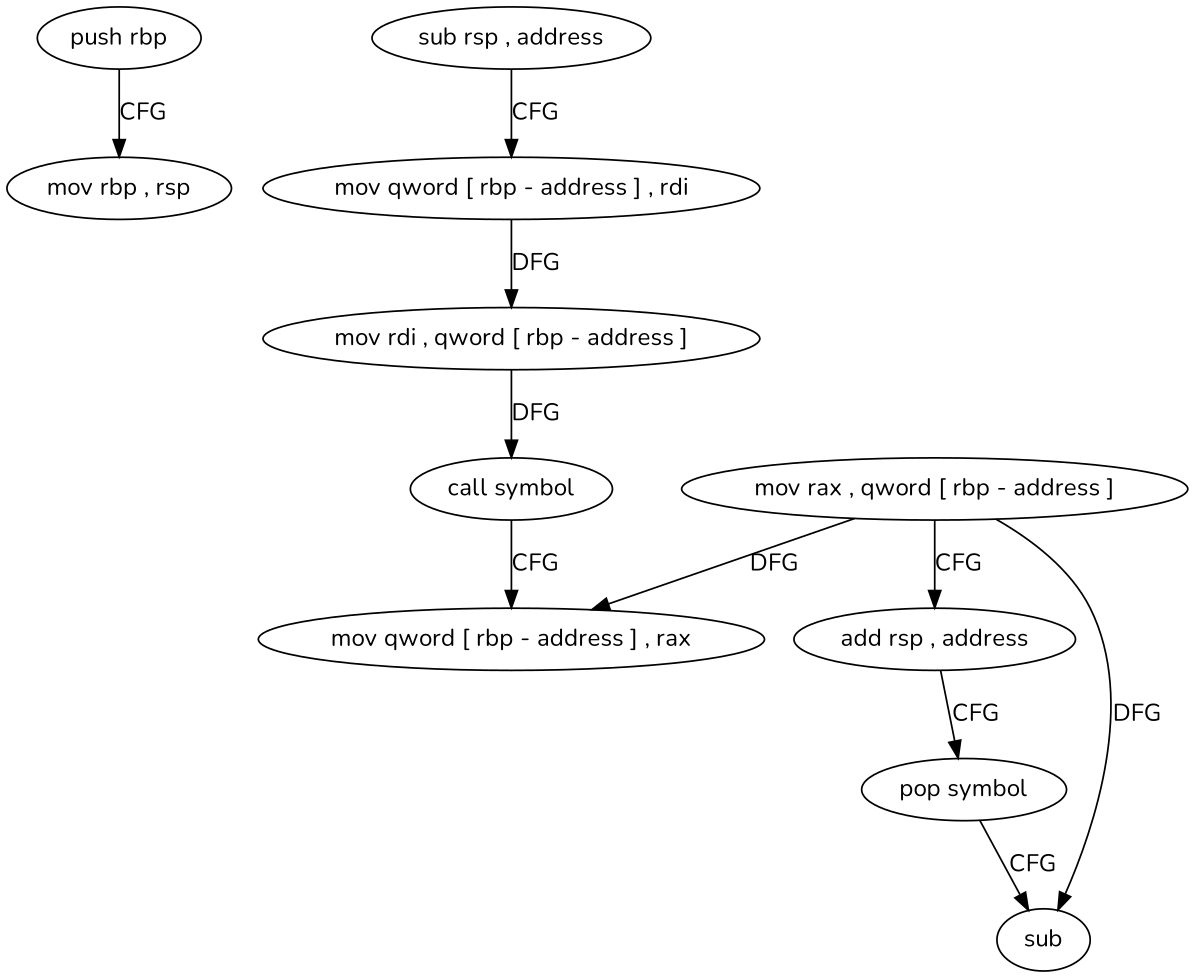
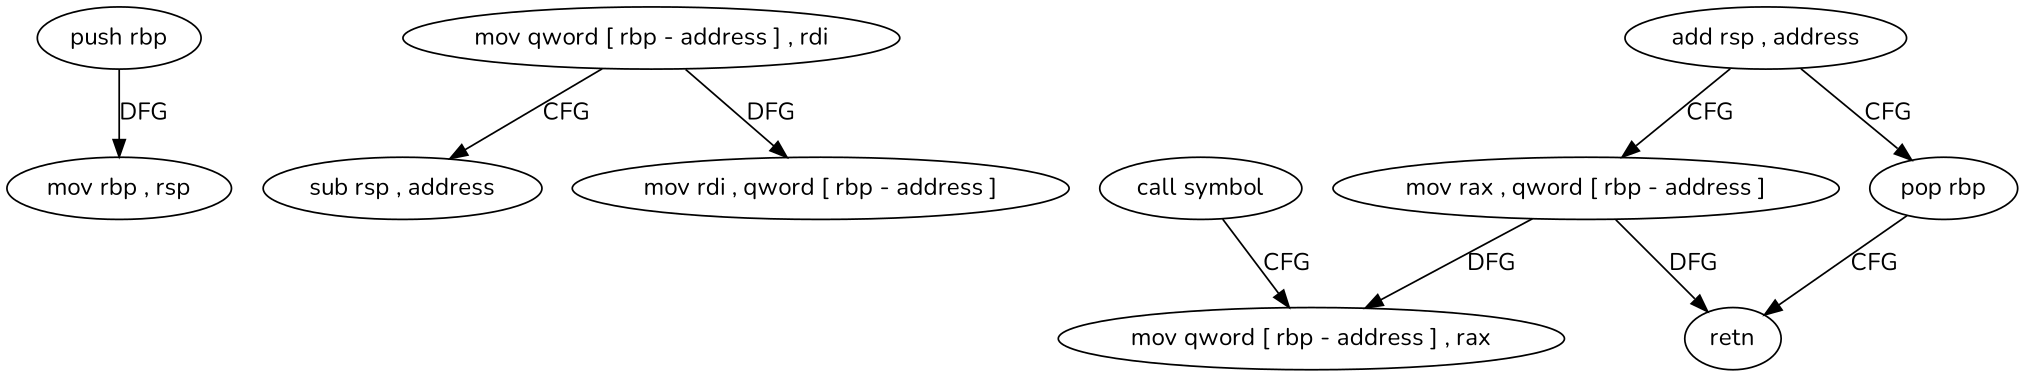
edge "sub rsp , address" -> "mov qword [ rbp - address ] , rdi": reversed
edge "push rbp" -> "mov rbp , rsp": label "CFG" -> "DFG"
edge "mov rdi , qword [ rbp - address ]" -> "call symbol": removed, label "DFG"
edge "mov rax , qword [ rbp - address ]" -> "add rsp , address": reversed
node "pop symbol": label "pop symbol" -> "pop rbp"
node "sub": label "sub" -> "retn"
